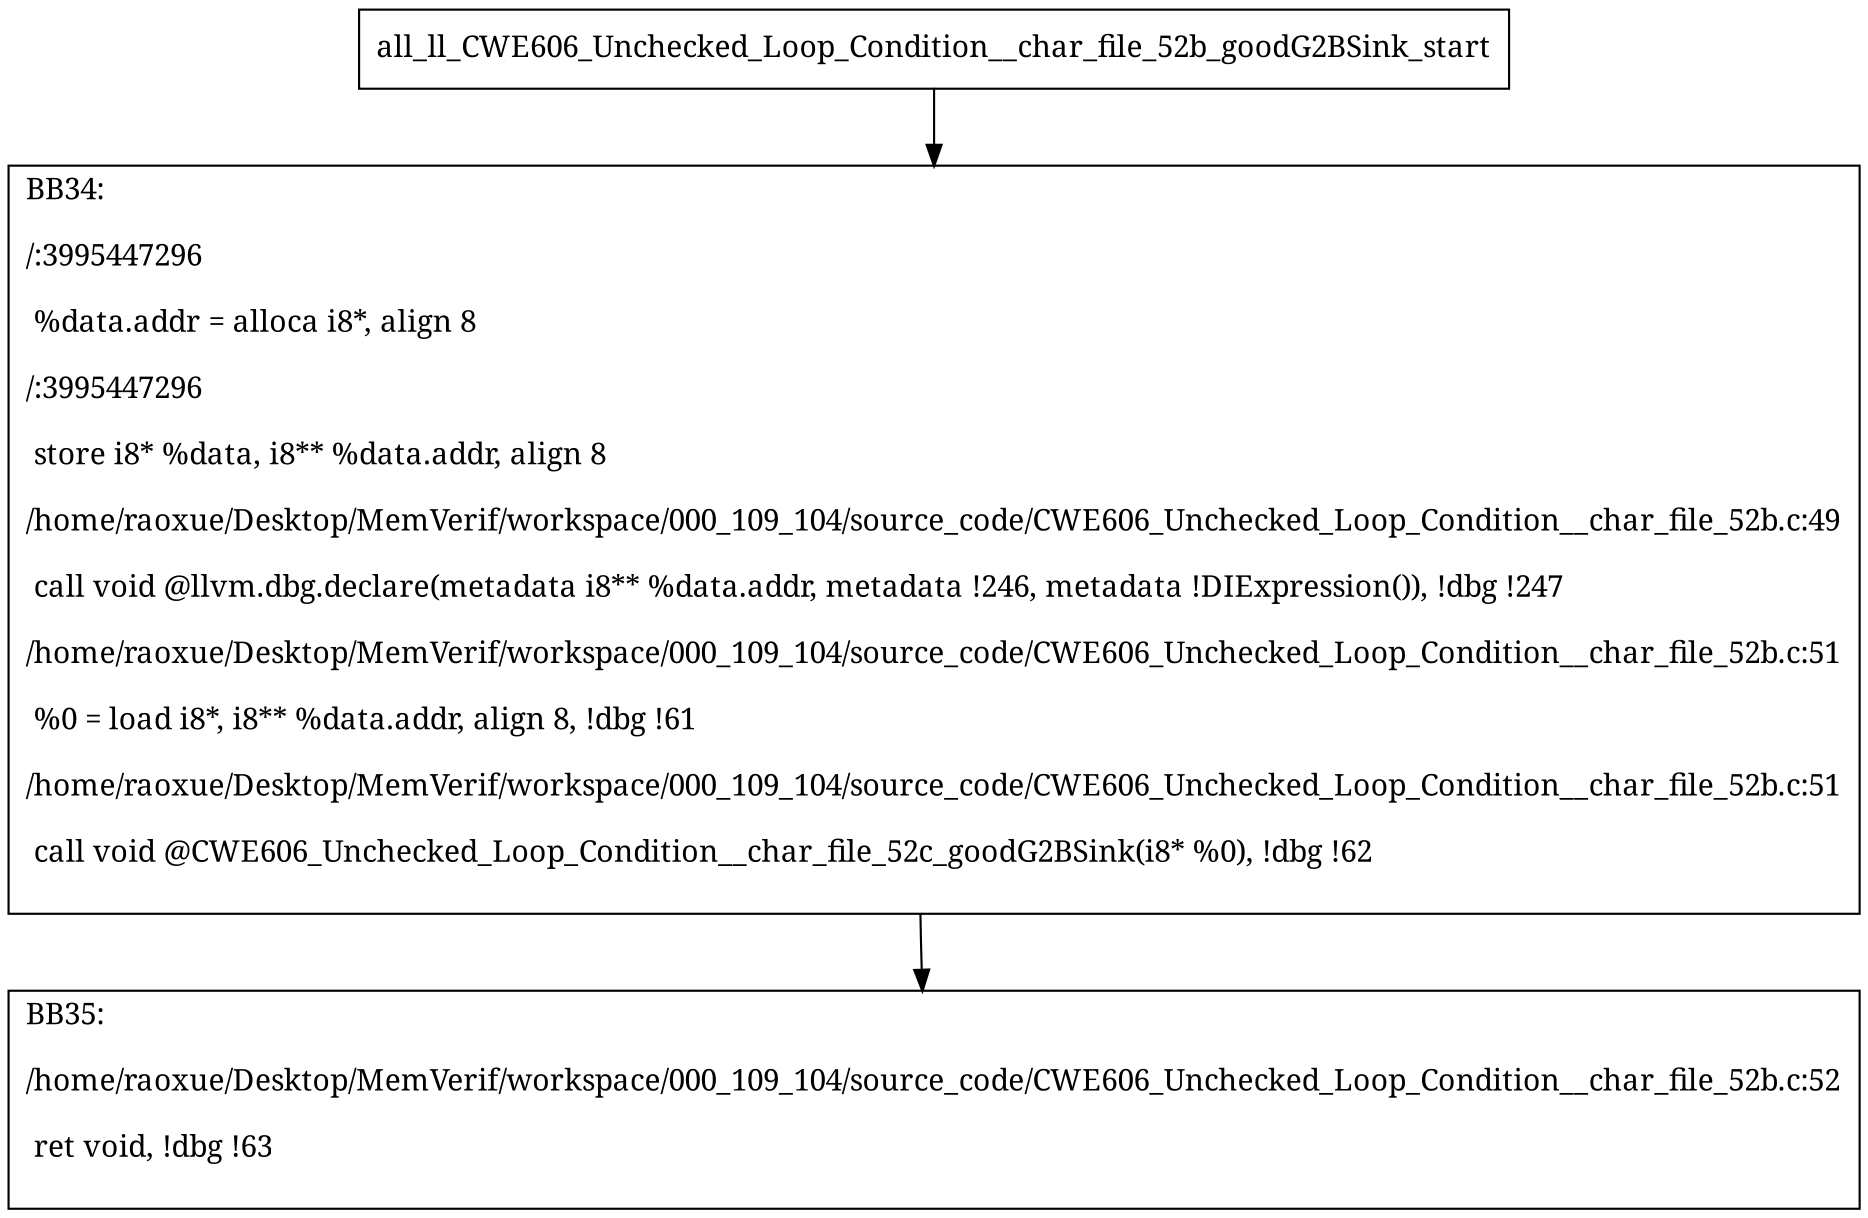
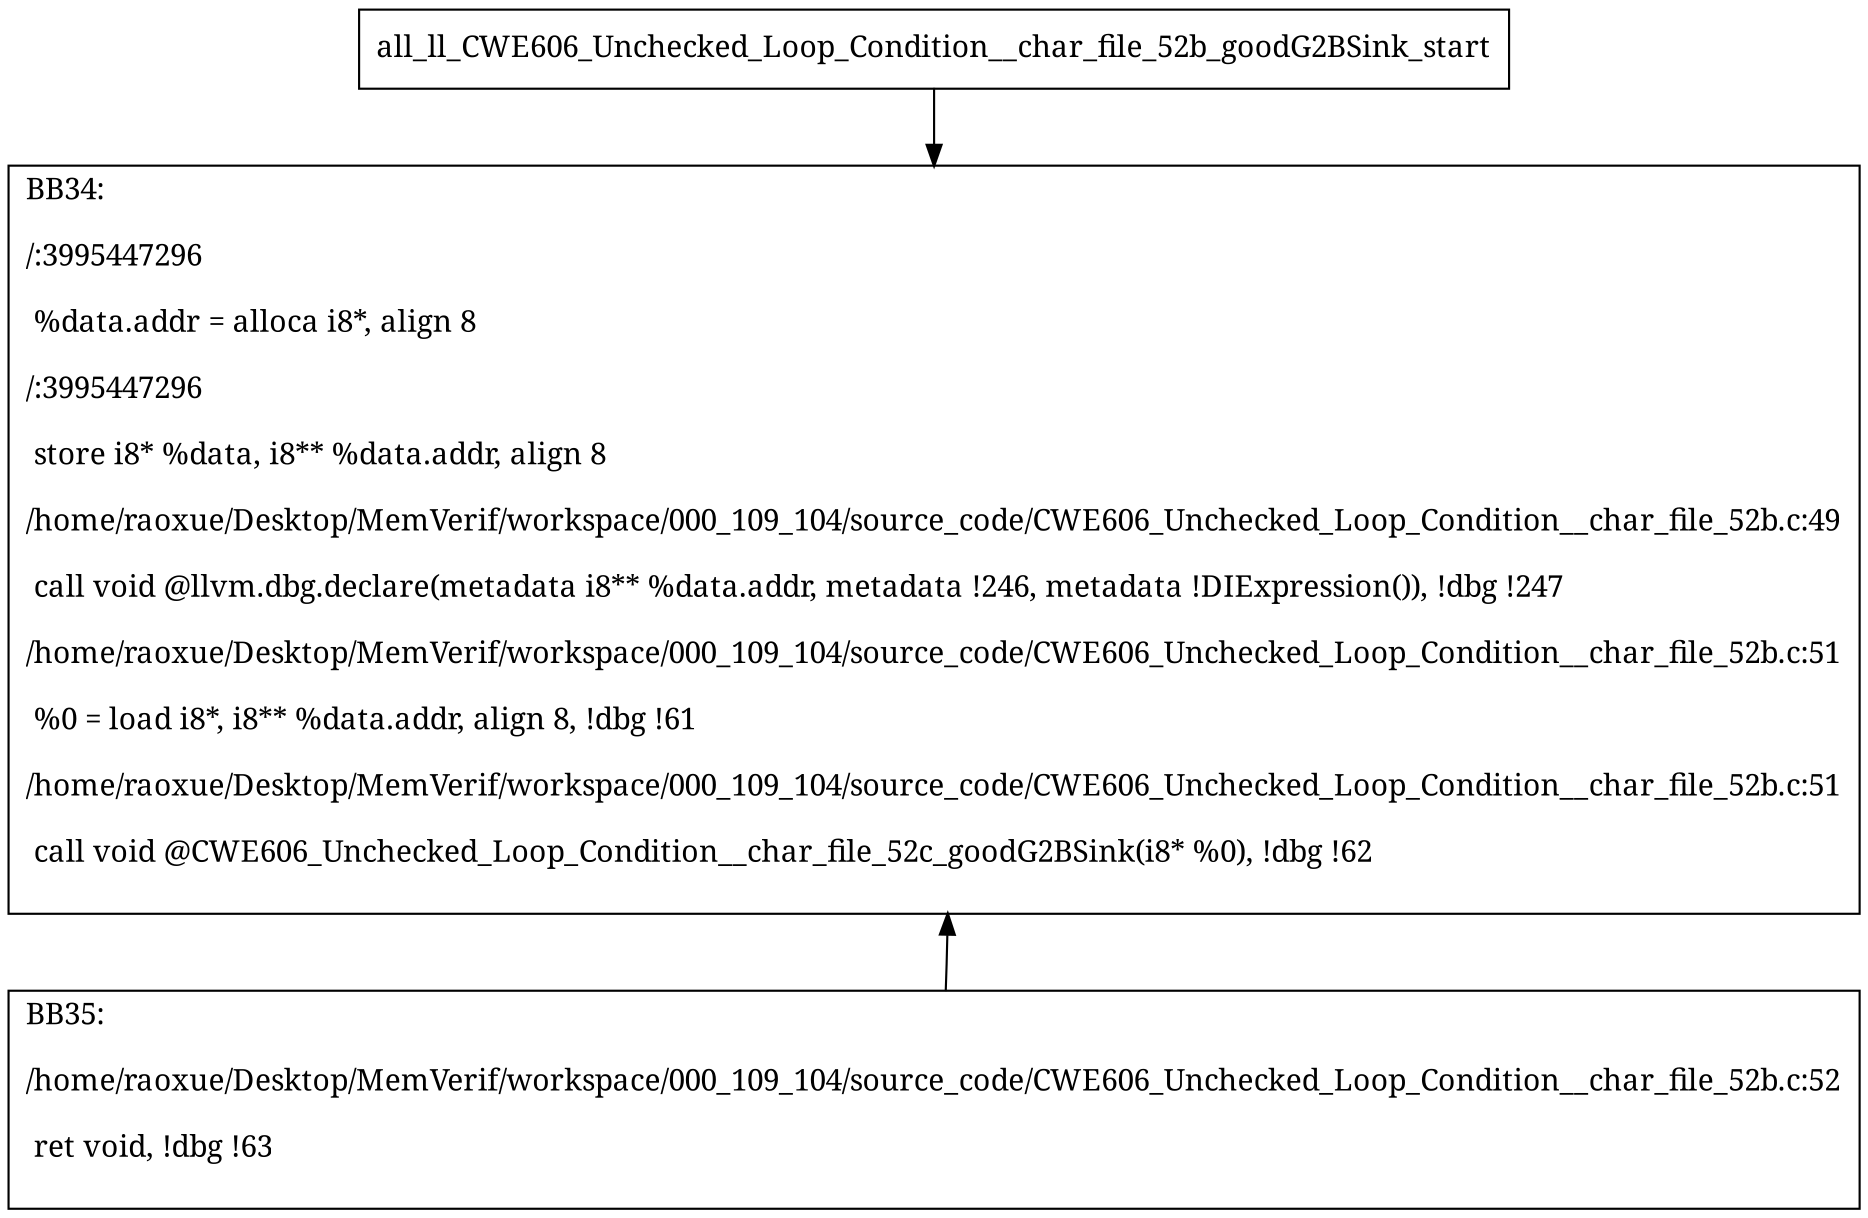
edge "BB34:" -> "BB35:": reversed
